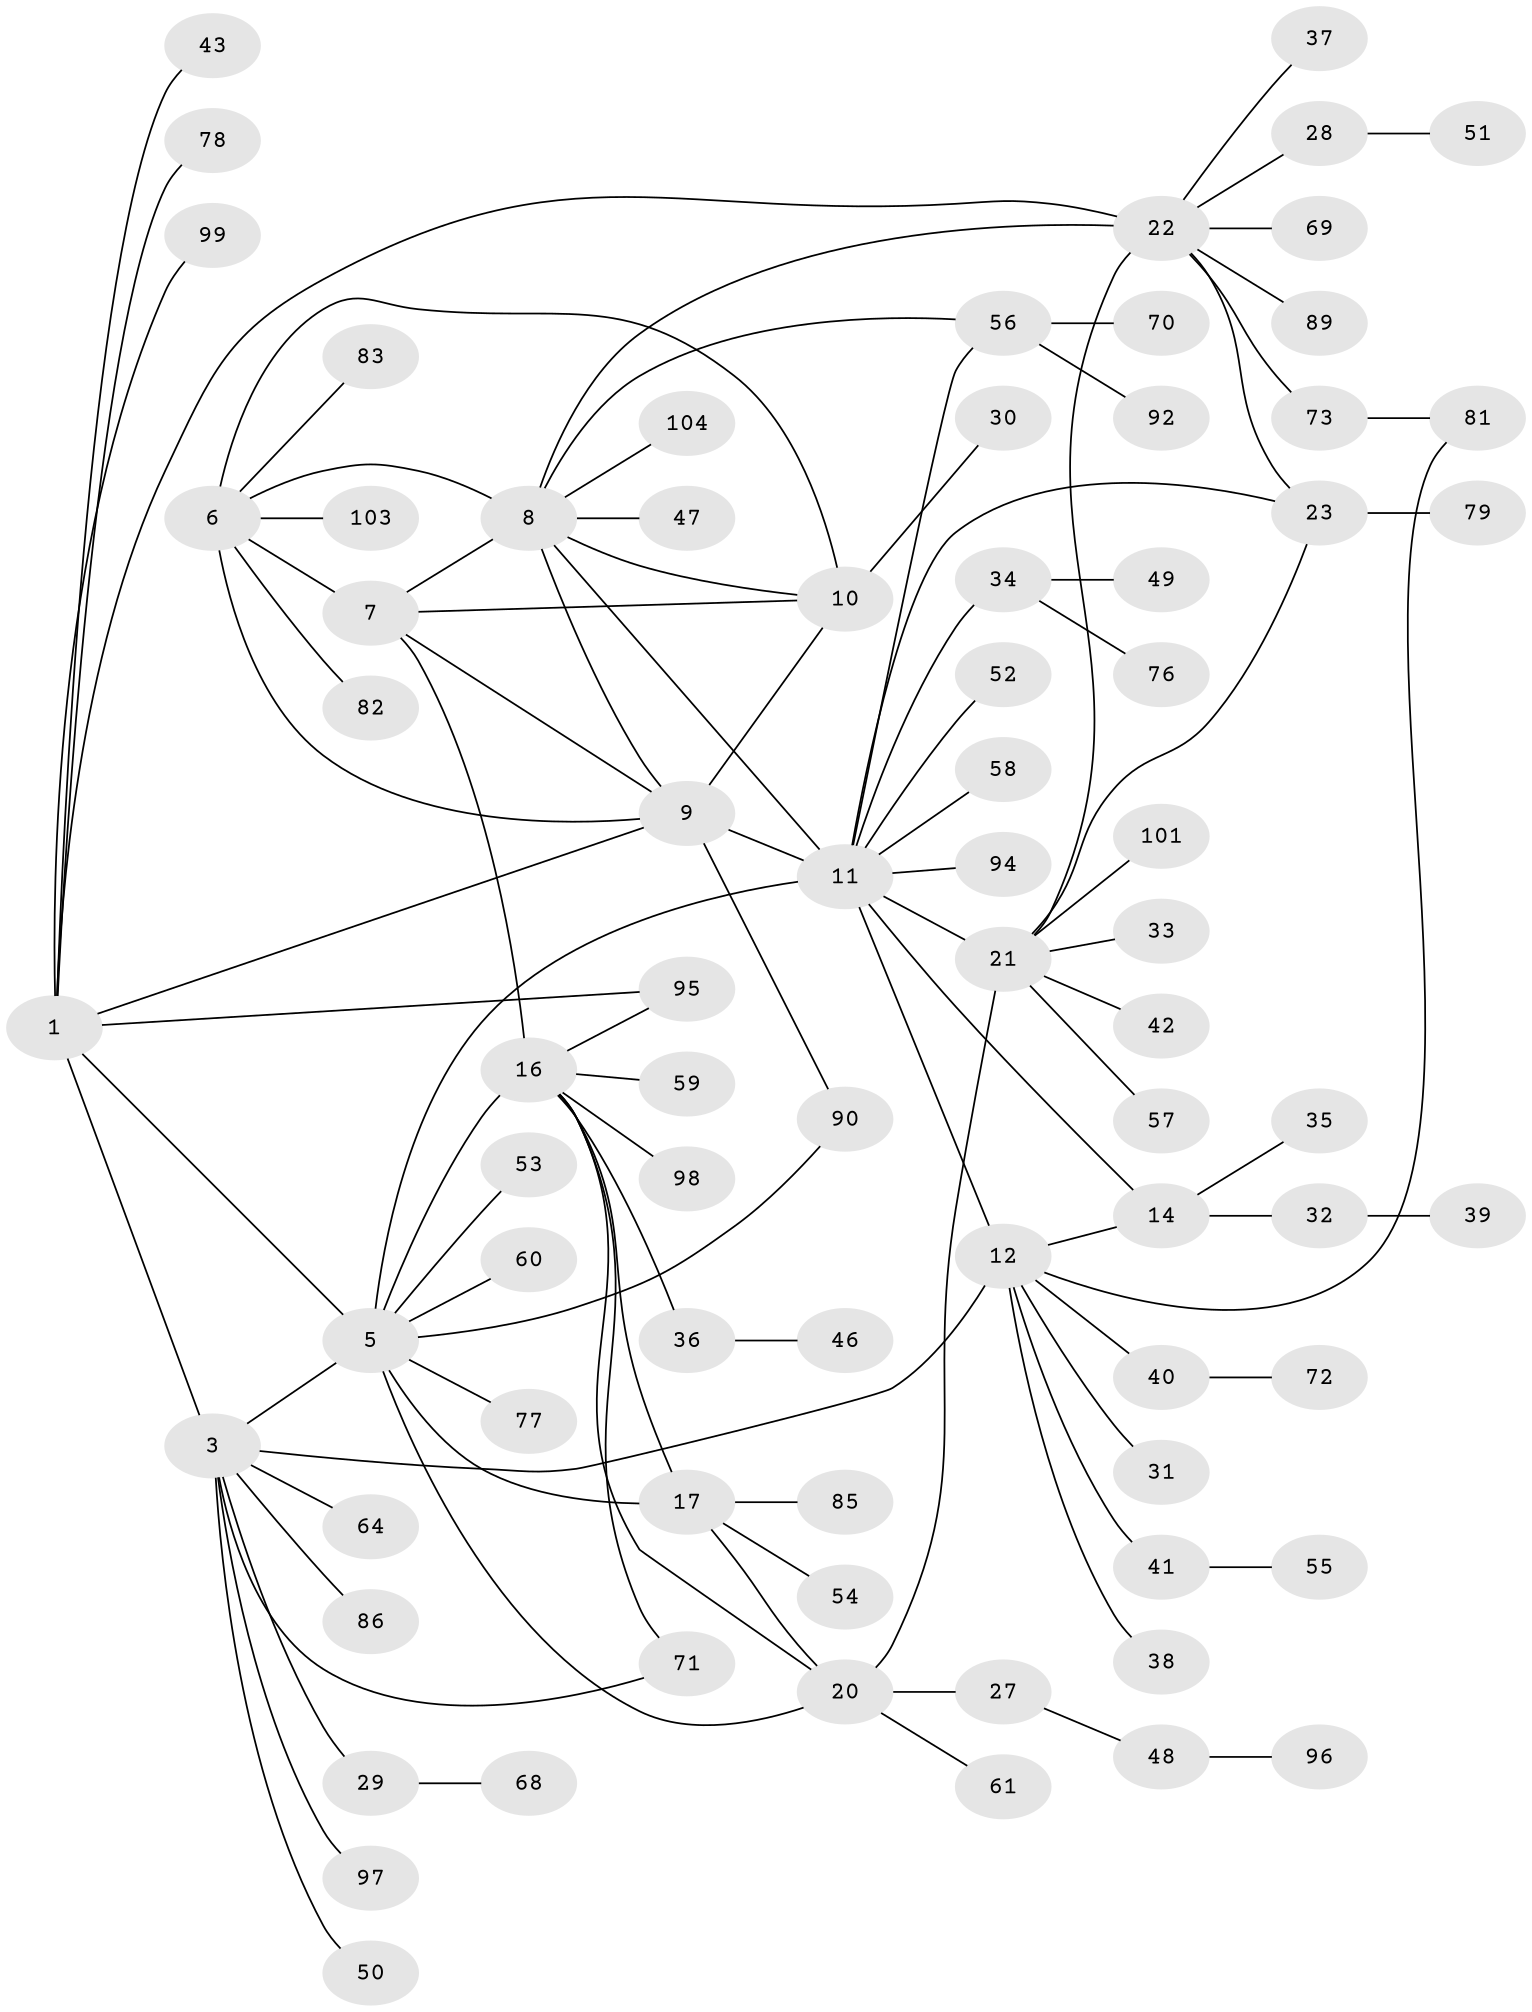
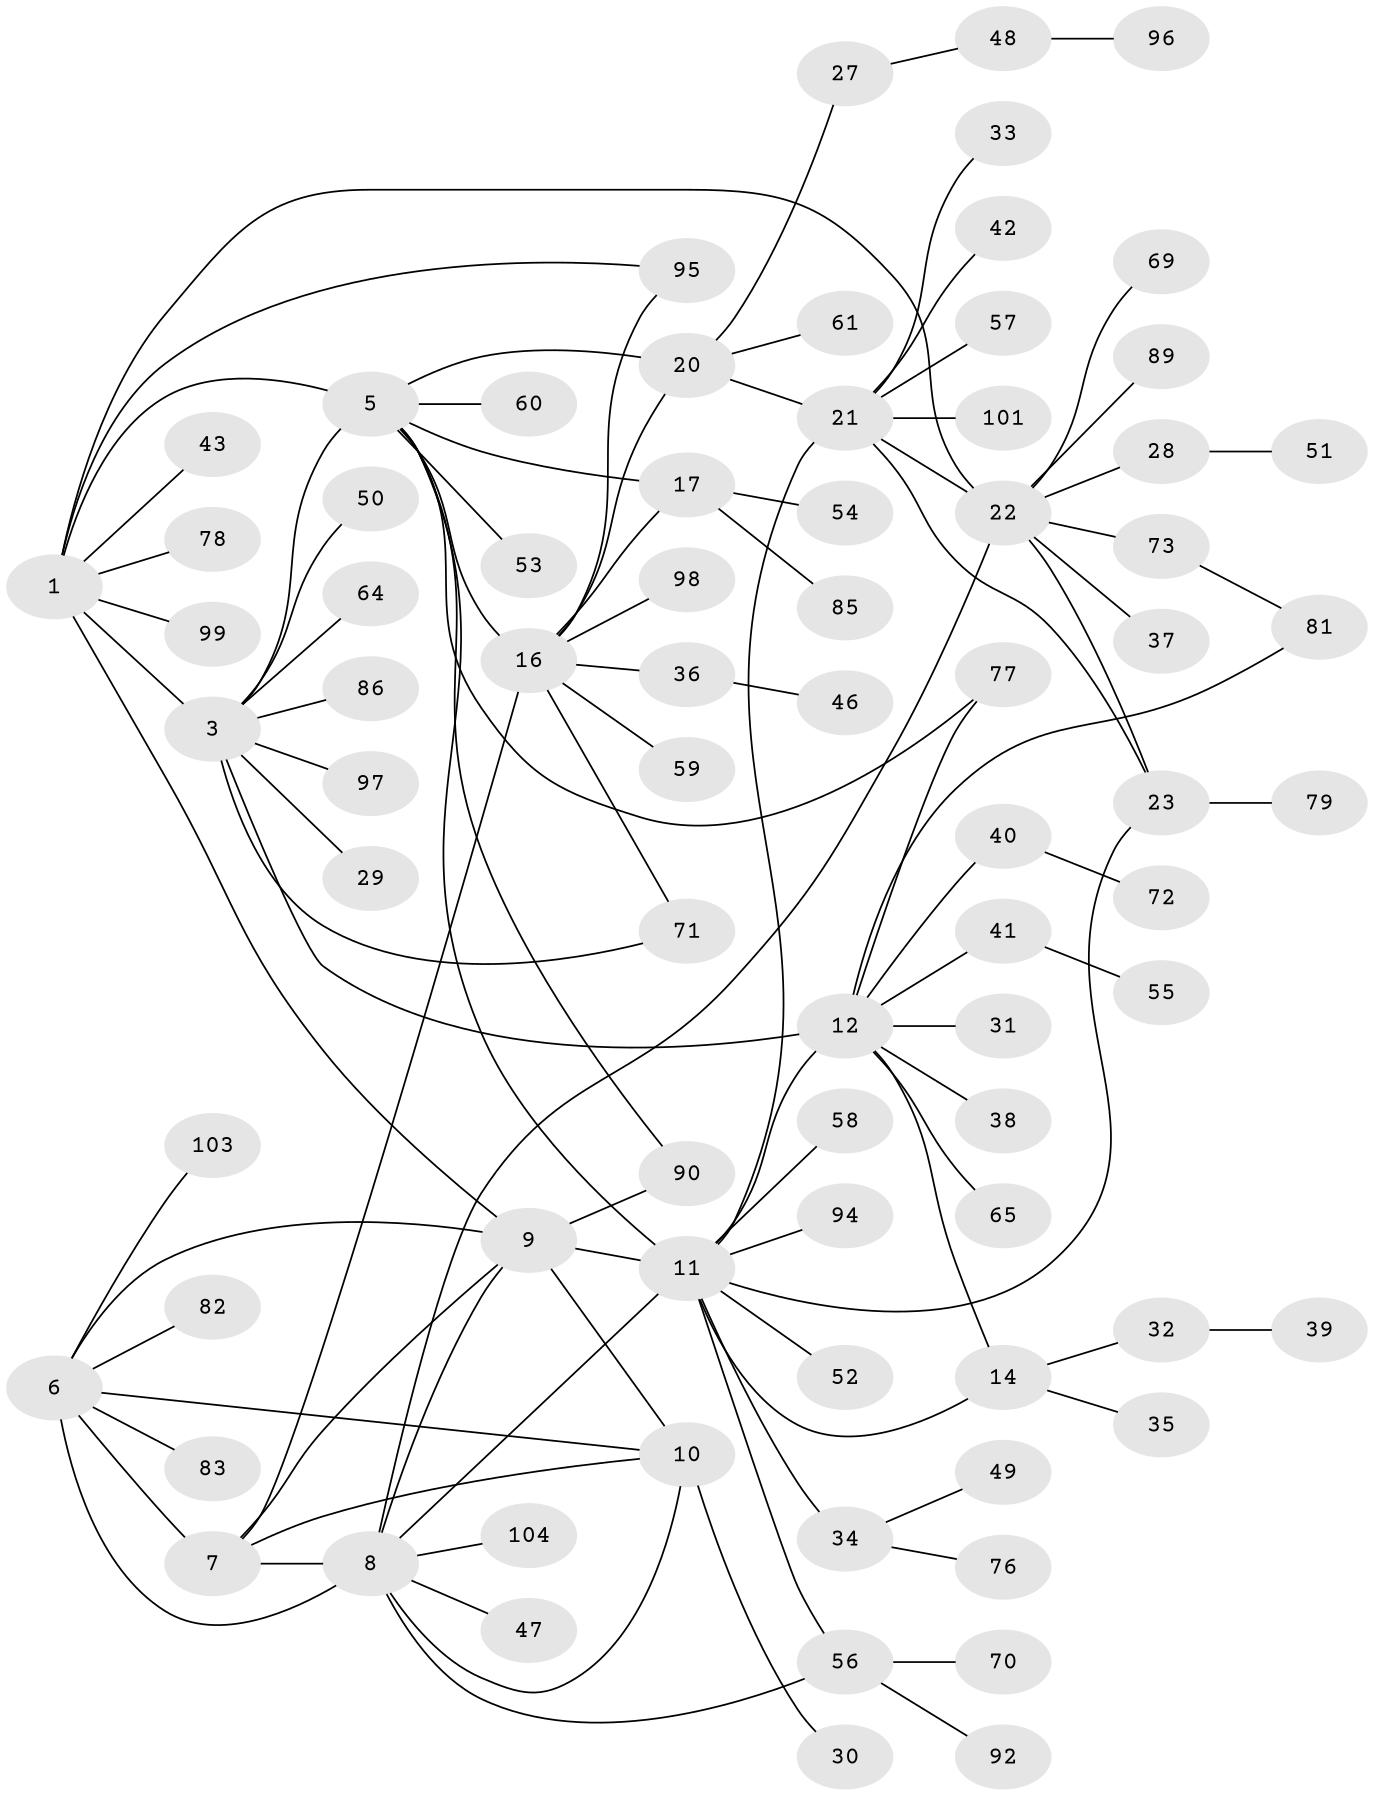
edge "77" -- "12": added
node "65": added
edge "17" -- "20": removed
node "68": removed
